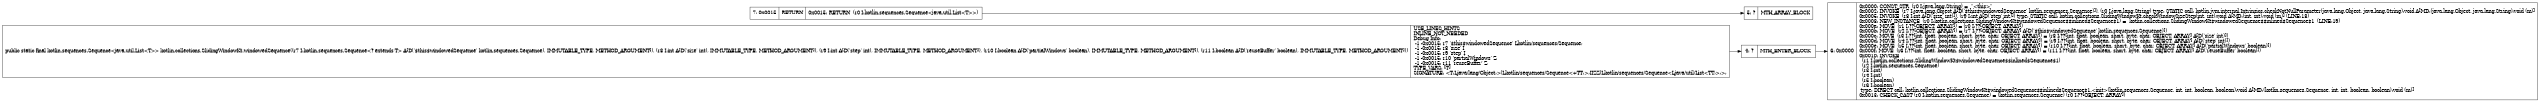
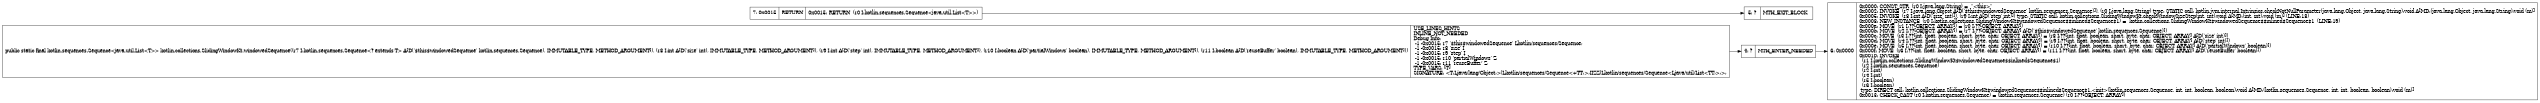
node "5: ?": text "MTH_ARRAY_BLOCK" -> "MTH_EXIT_BLOCK"
node "4: ?": text "MTH_ENTER_BLOCK" -> "MTH_ENTER_NEEDED"
node "6: 0x0000": text "(r3 I:int)" -> "(r2 I:int)"
